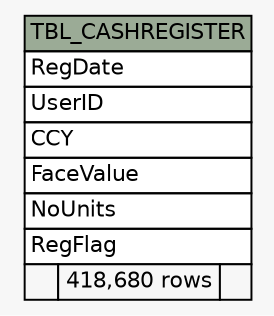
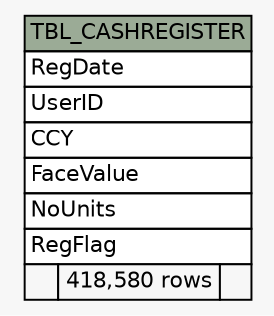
node "TBL_CASHREGISTER": text "418,680 rows" -> "418,580 rows"
